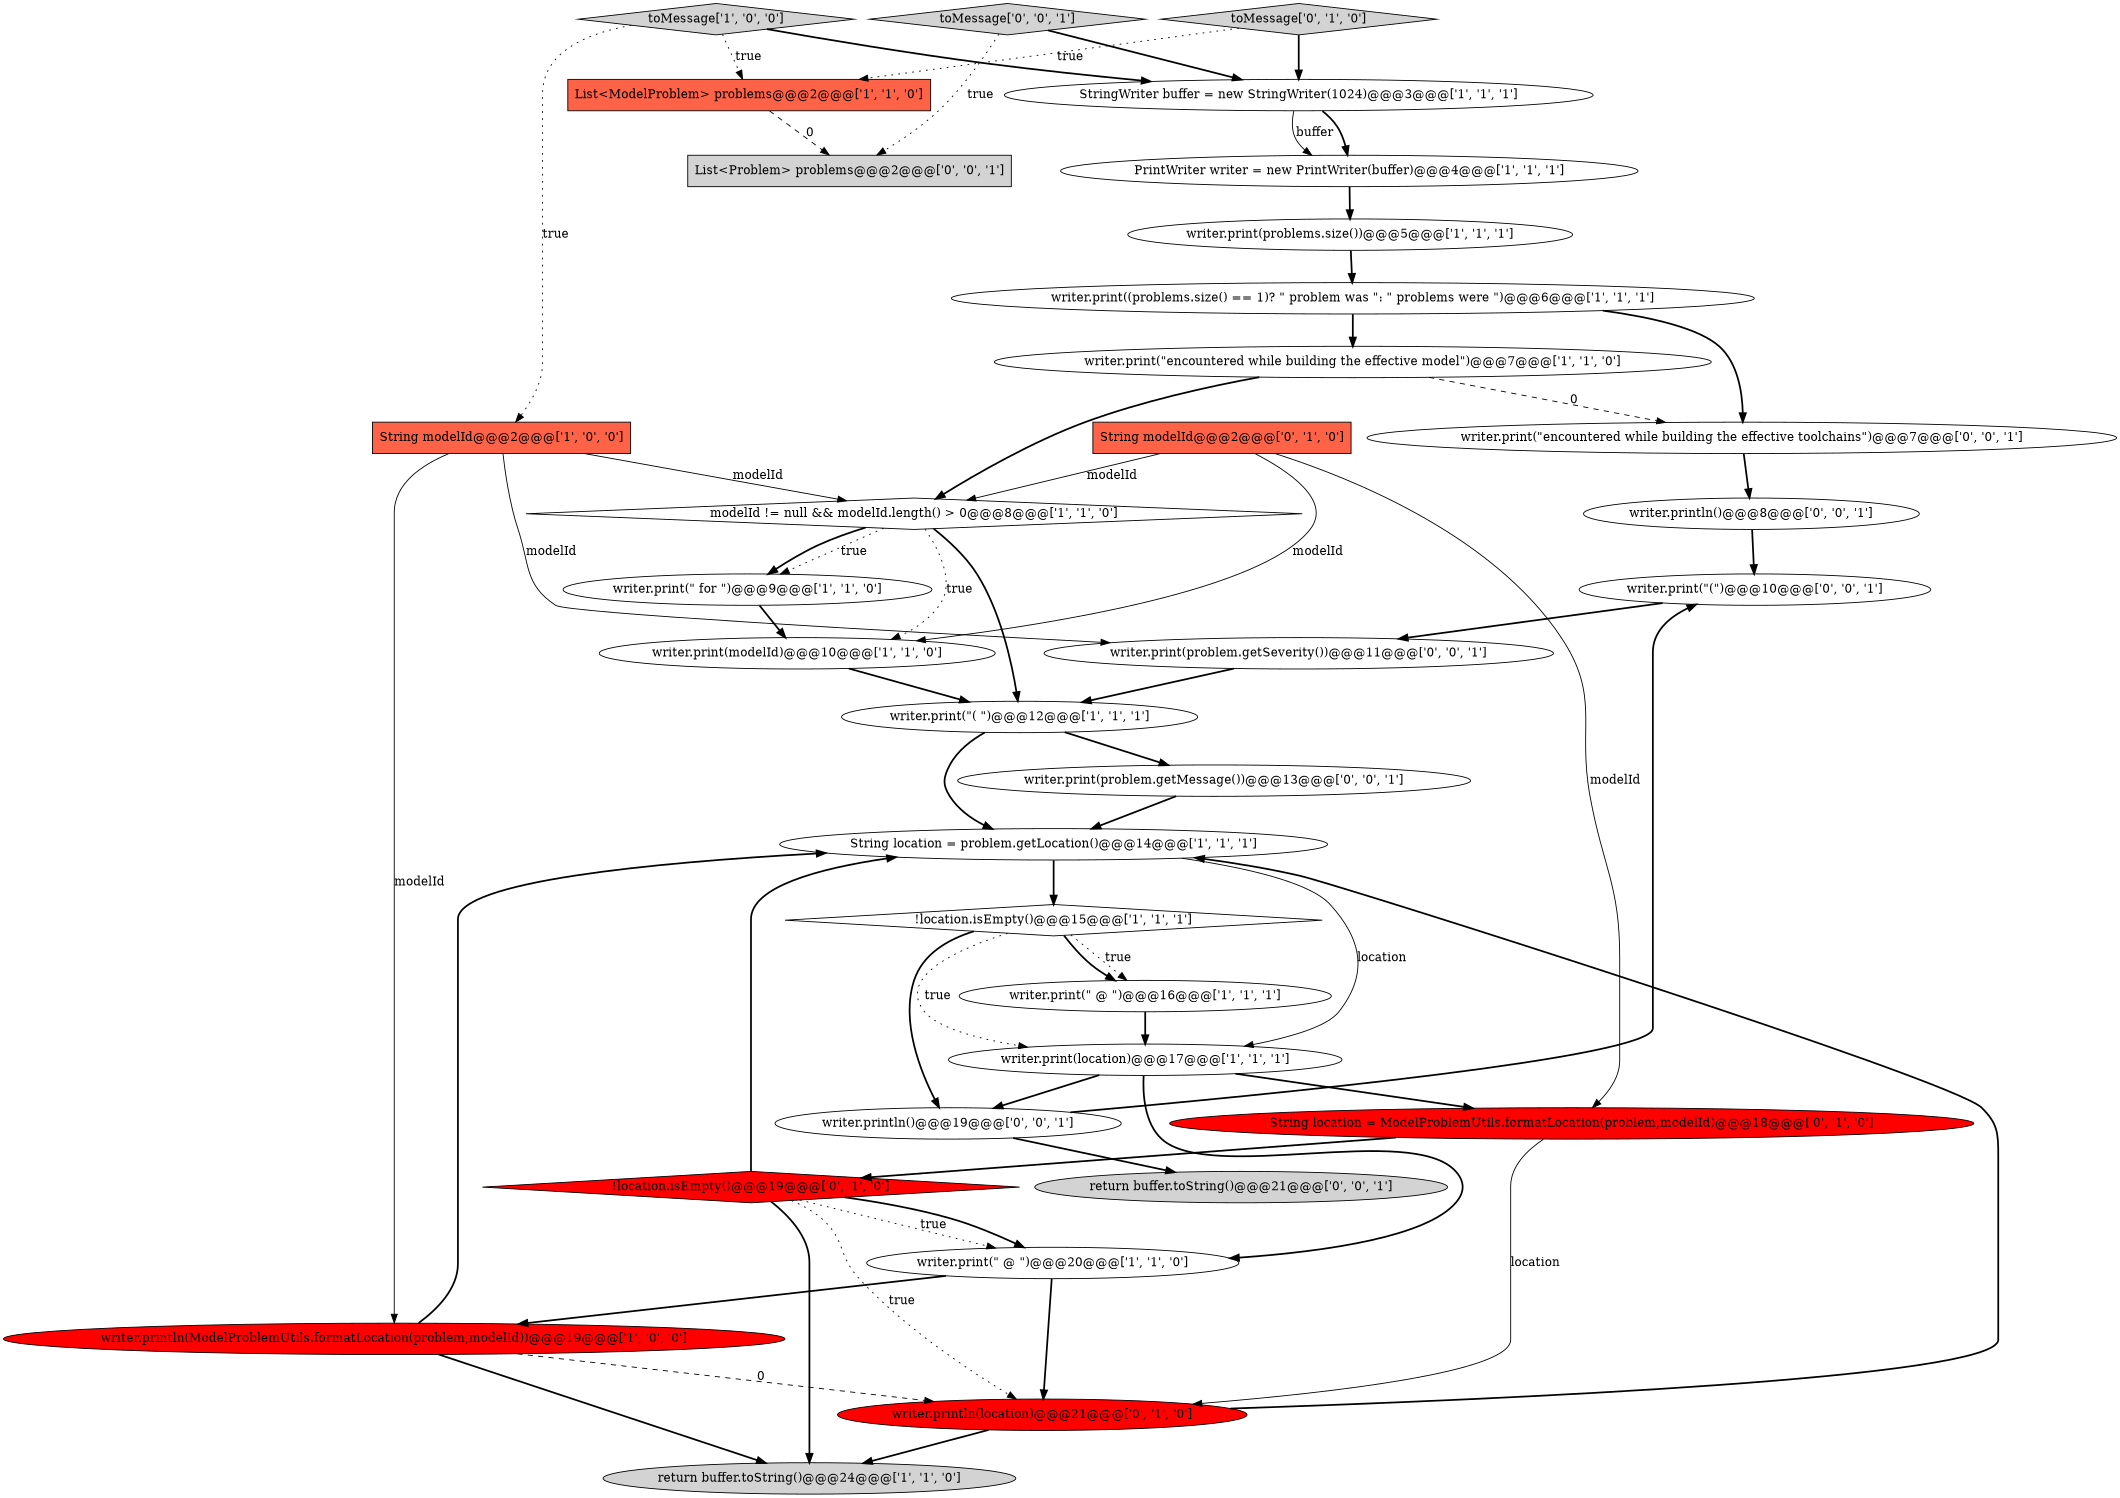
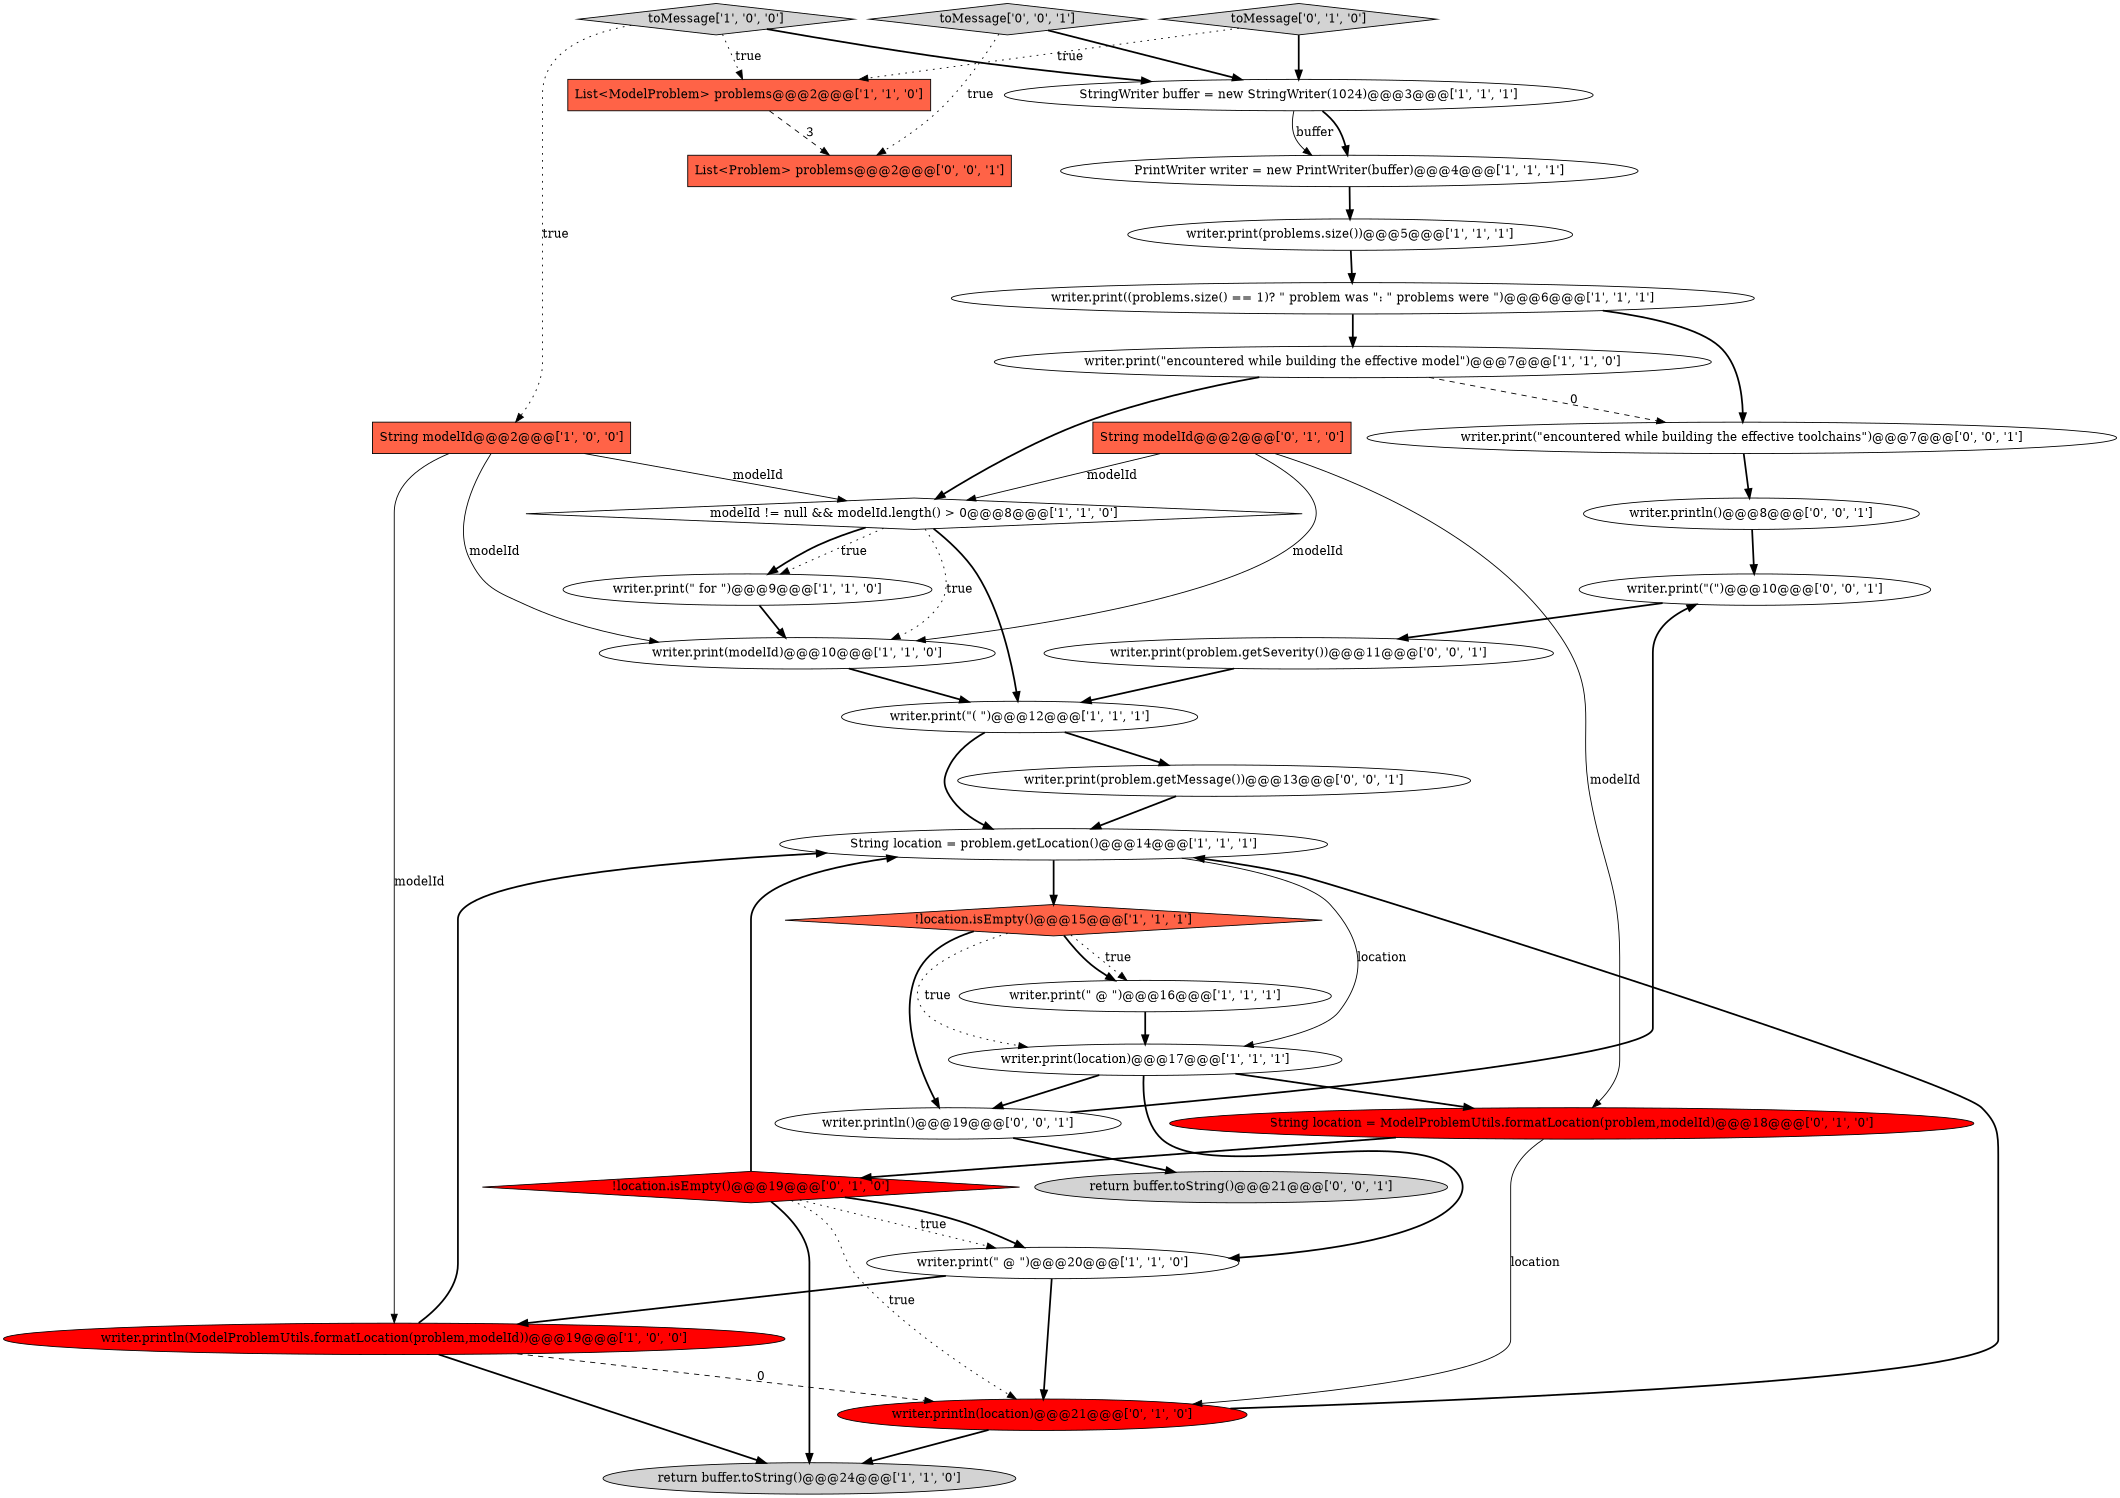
edge "List<ModelProblem> problems@@@2@@@['1', '1', '0']" -> "List<Problem> problems@@@2@@@['0', '0', '1']": label "0" -> "3"
node "List<Problem> problems@@@2@@@['0', '0', '1']": fillcolor lightgray -> tomato
edge "String modelId@@@2@@@['1', '0', '0']" -> "writer.print(problem.getSeverity())@@@11@@@['0', '0', '1']": now "String modelId@@@2@@@['1', '0', '0']" -> "writer.print(modelId)@@@10@@@['1', '1', '0']"
node "!location.isEmpty()@@@15@@@['1', '1', '1']": fillcolor white -> tomato
